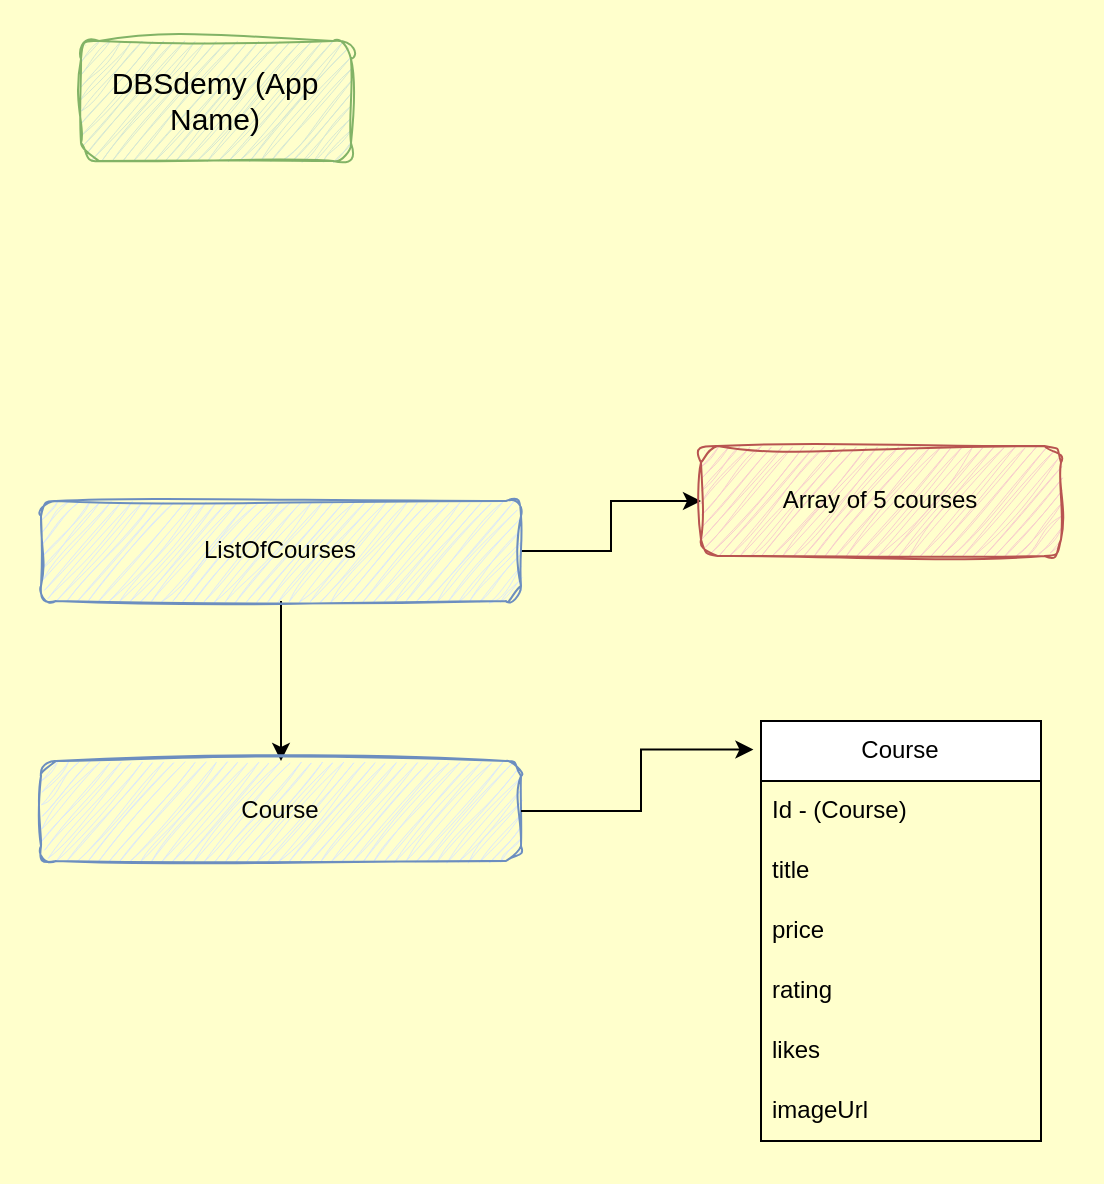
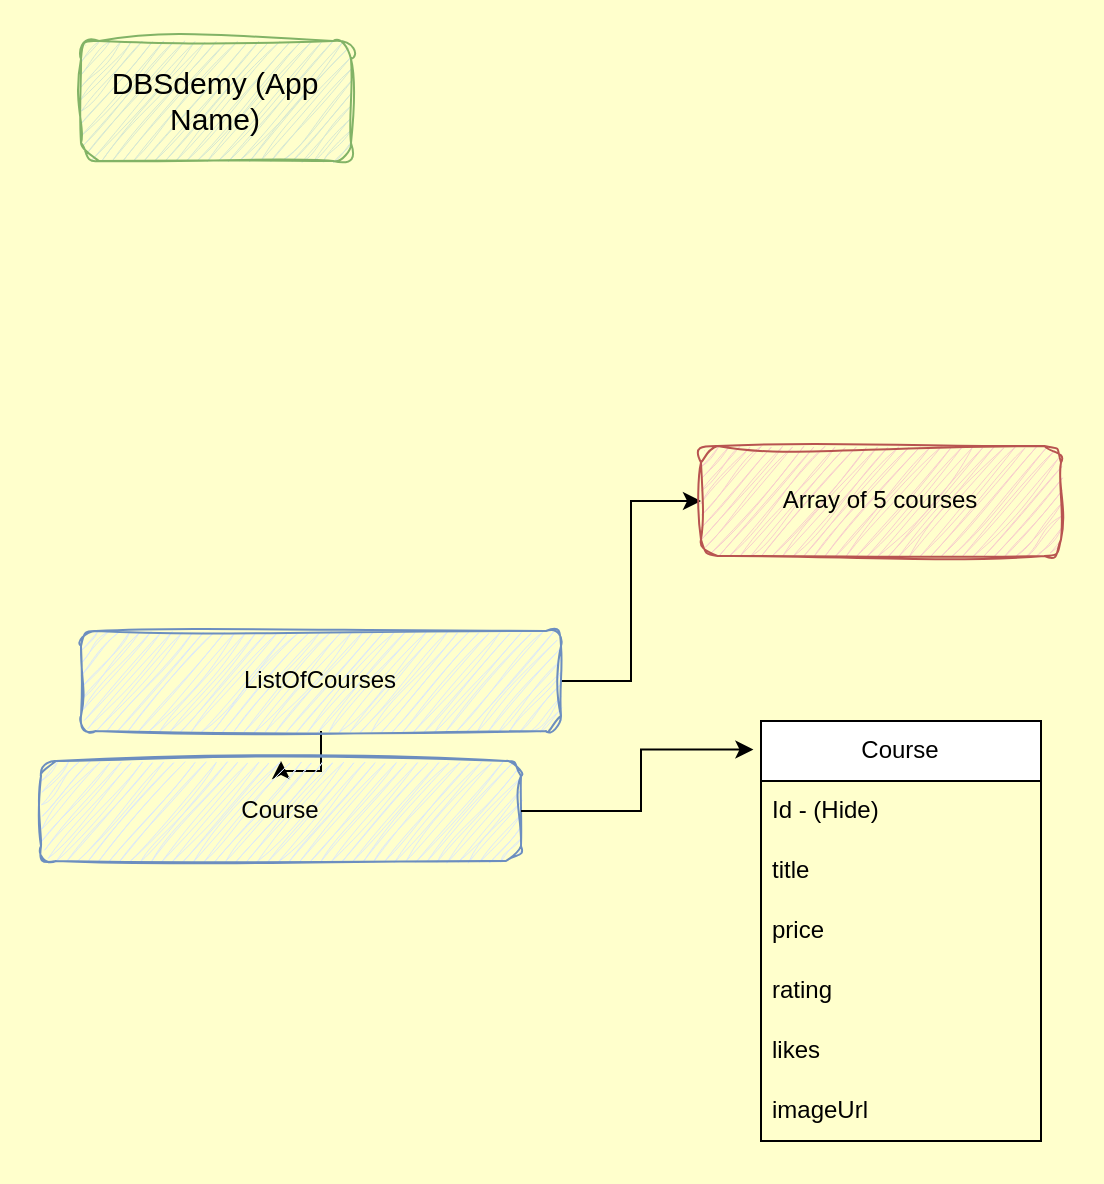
node "ListOfCourses": moved (281, 551) -> (321, 681)
node "Id - (Course)": label "Id - (Course)" -> "Id - (Hide)"
